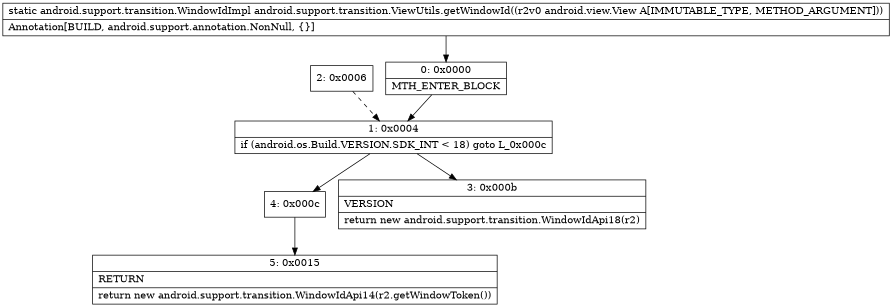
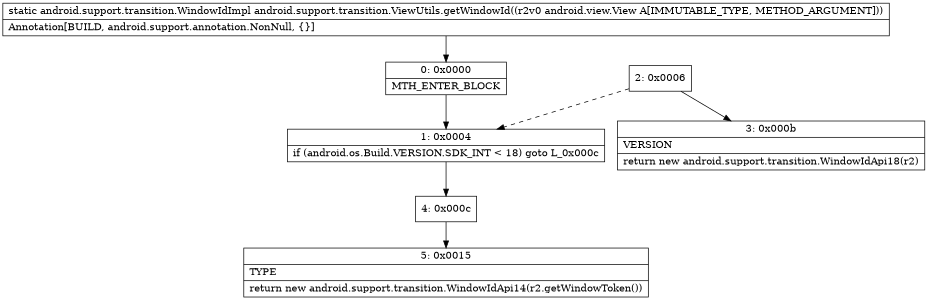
edge "1: 0x0004" -> "3: 0x000b": now "2: 0x0006" -> "3: 0x000b"
node "5: 0x0015": text "RETURN" -> "TYPE"
